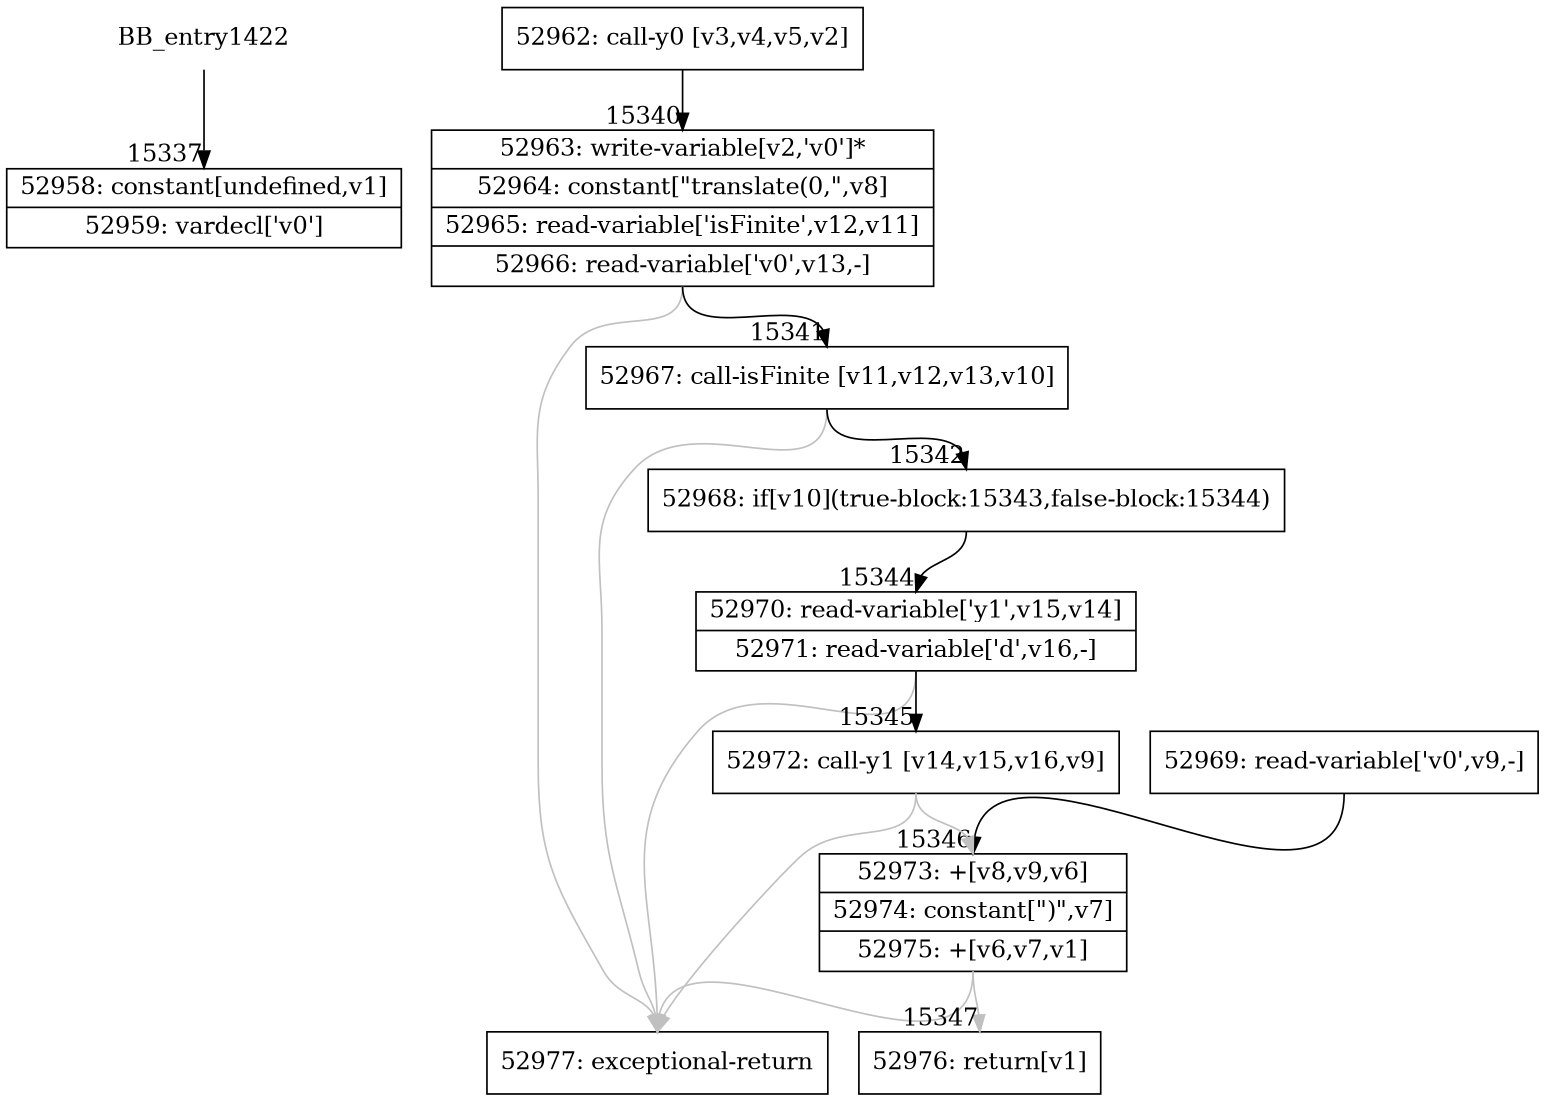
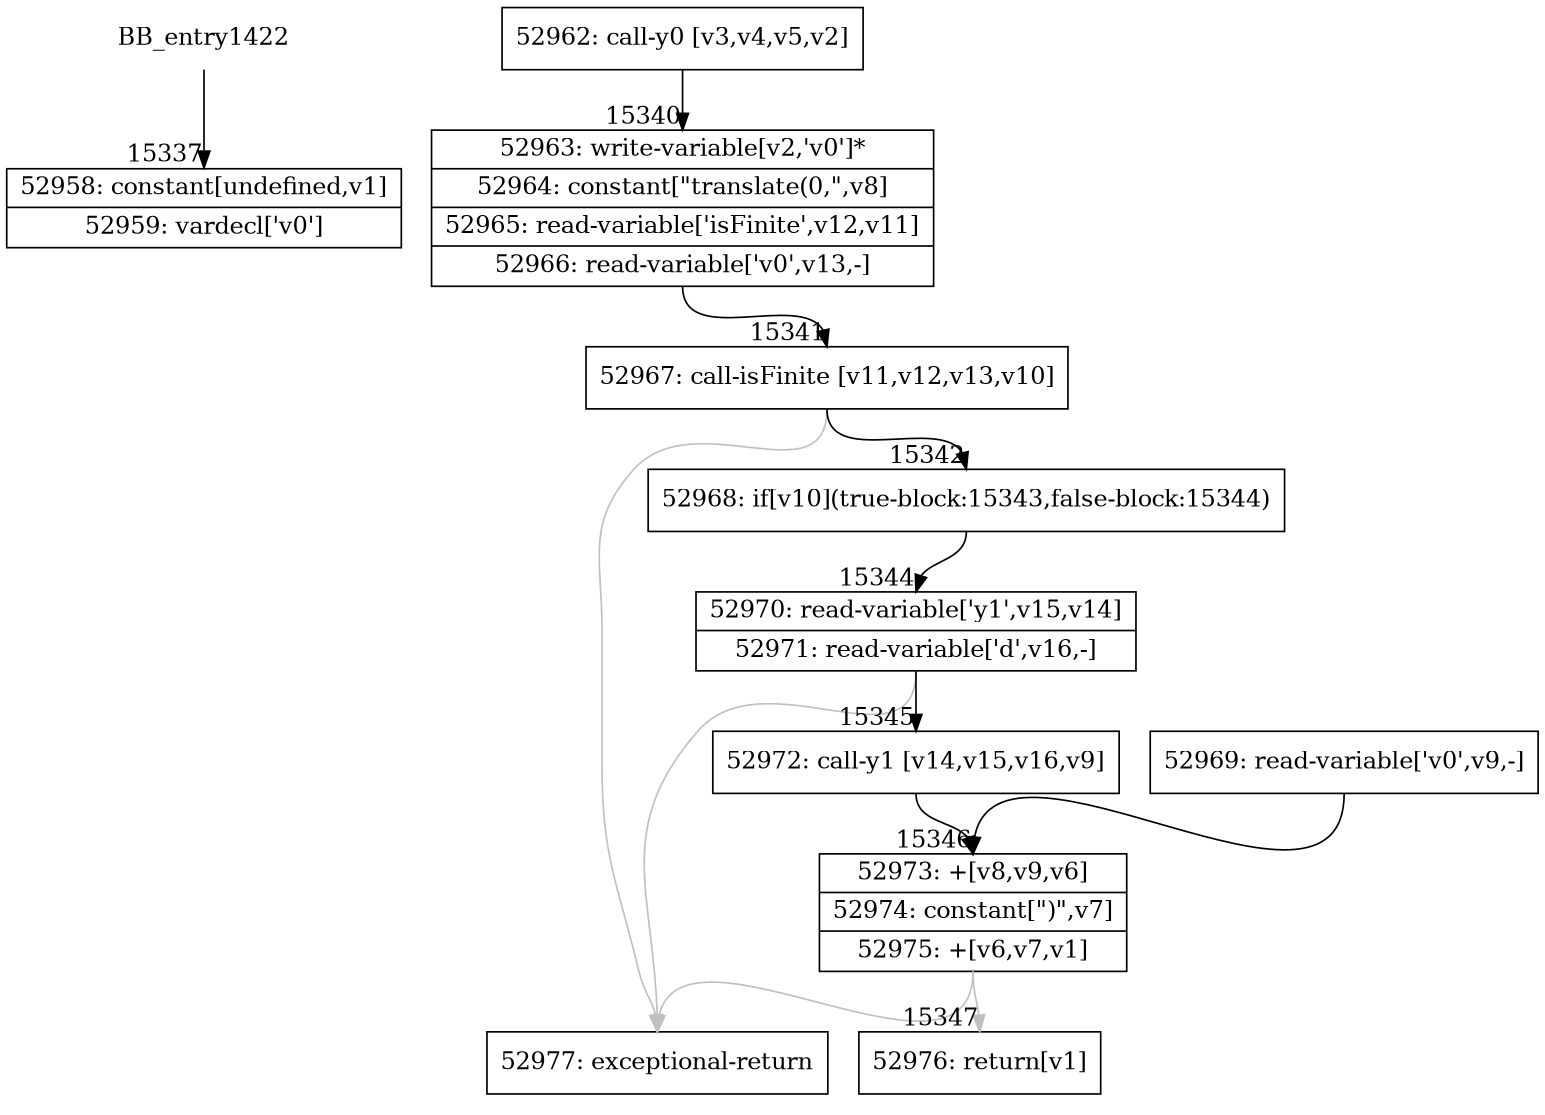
edge "52963: write-variable[v2,'v0']*" -> "52977: exceptional-return": removed
edge "52972: call-y1 [v14,v15,v16,v9]" -> "52973: +[v8,v9,v6]": color gray -> black
edge "52972: call-y1 [v14,v15,v16,v9]" -> "52977: exceptional-return": removed
